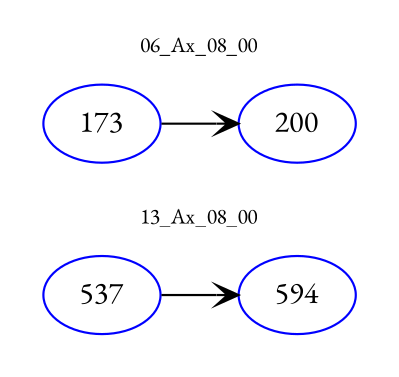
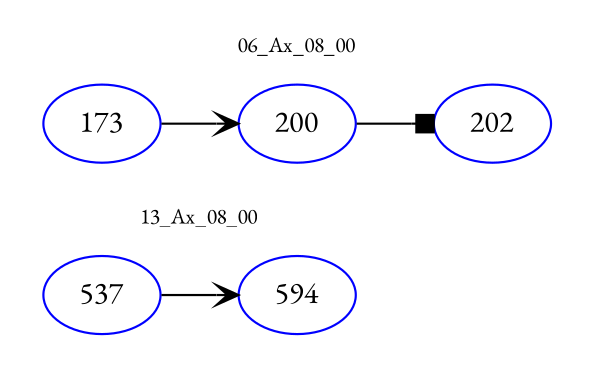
node "202": added
